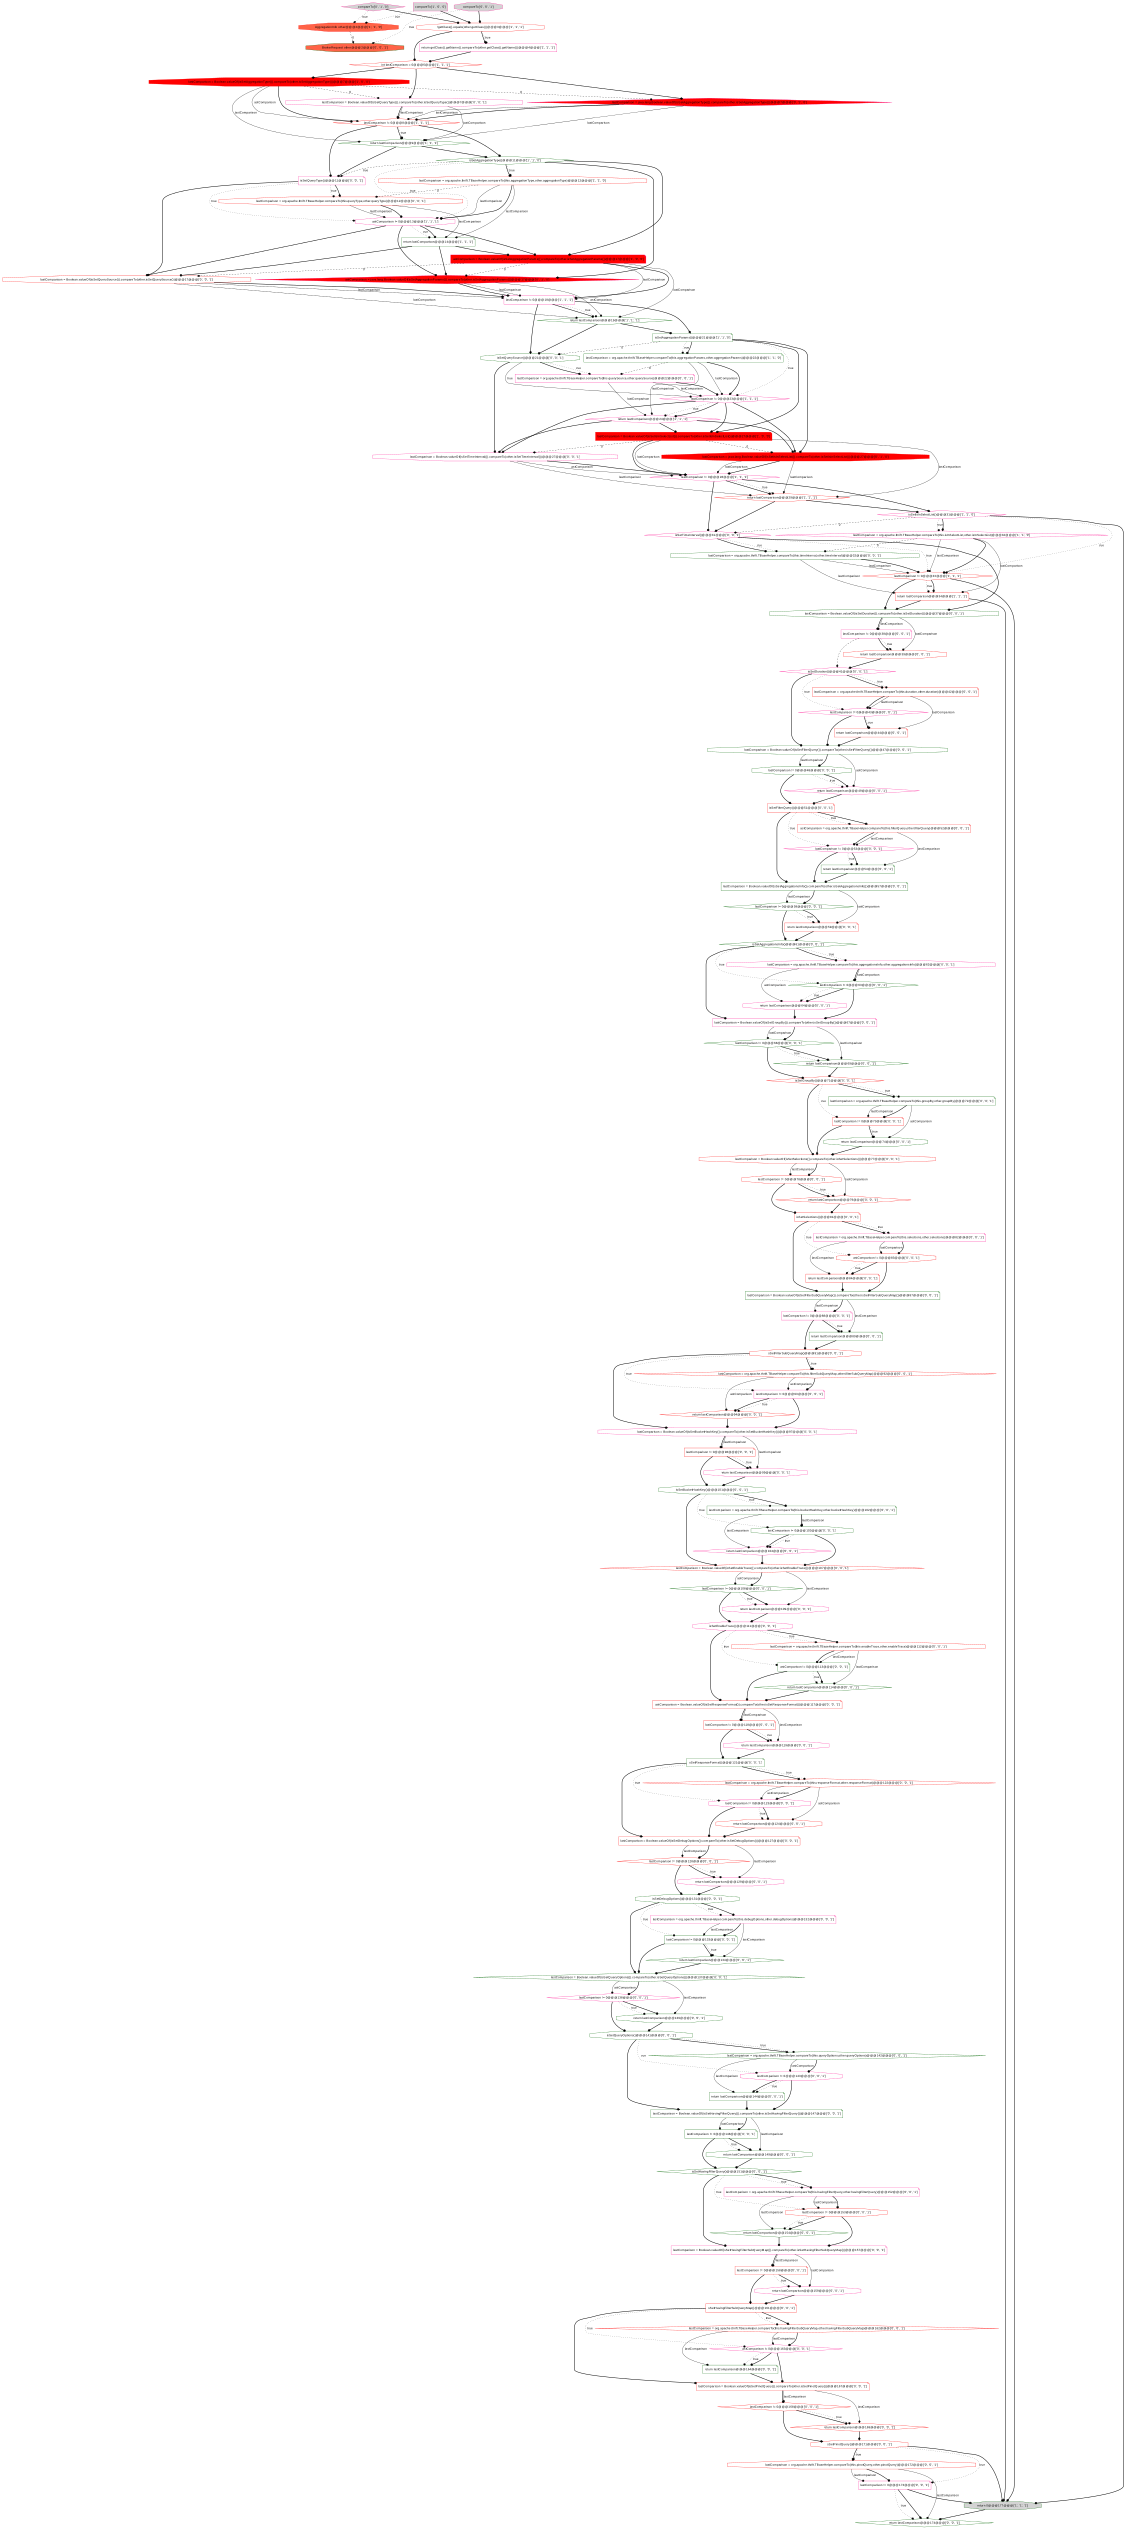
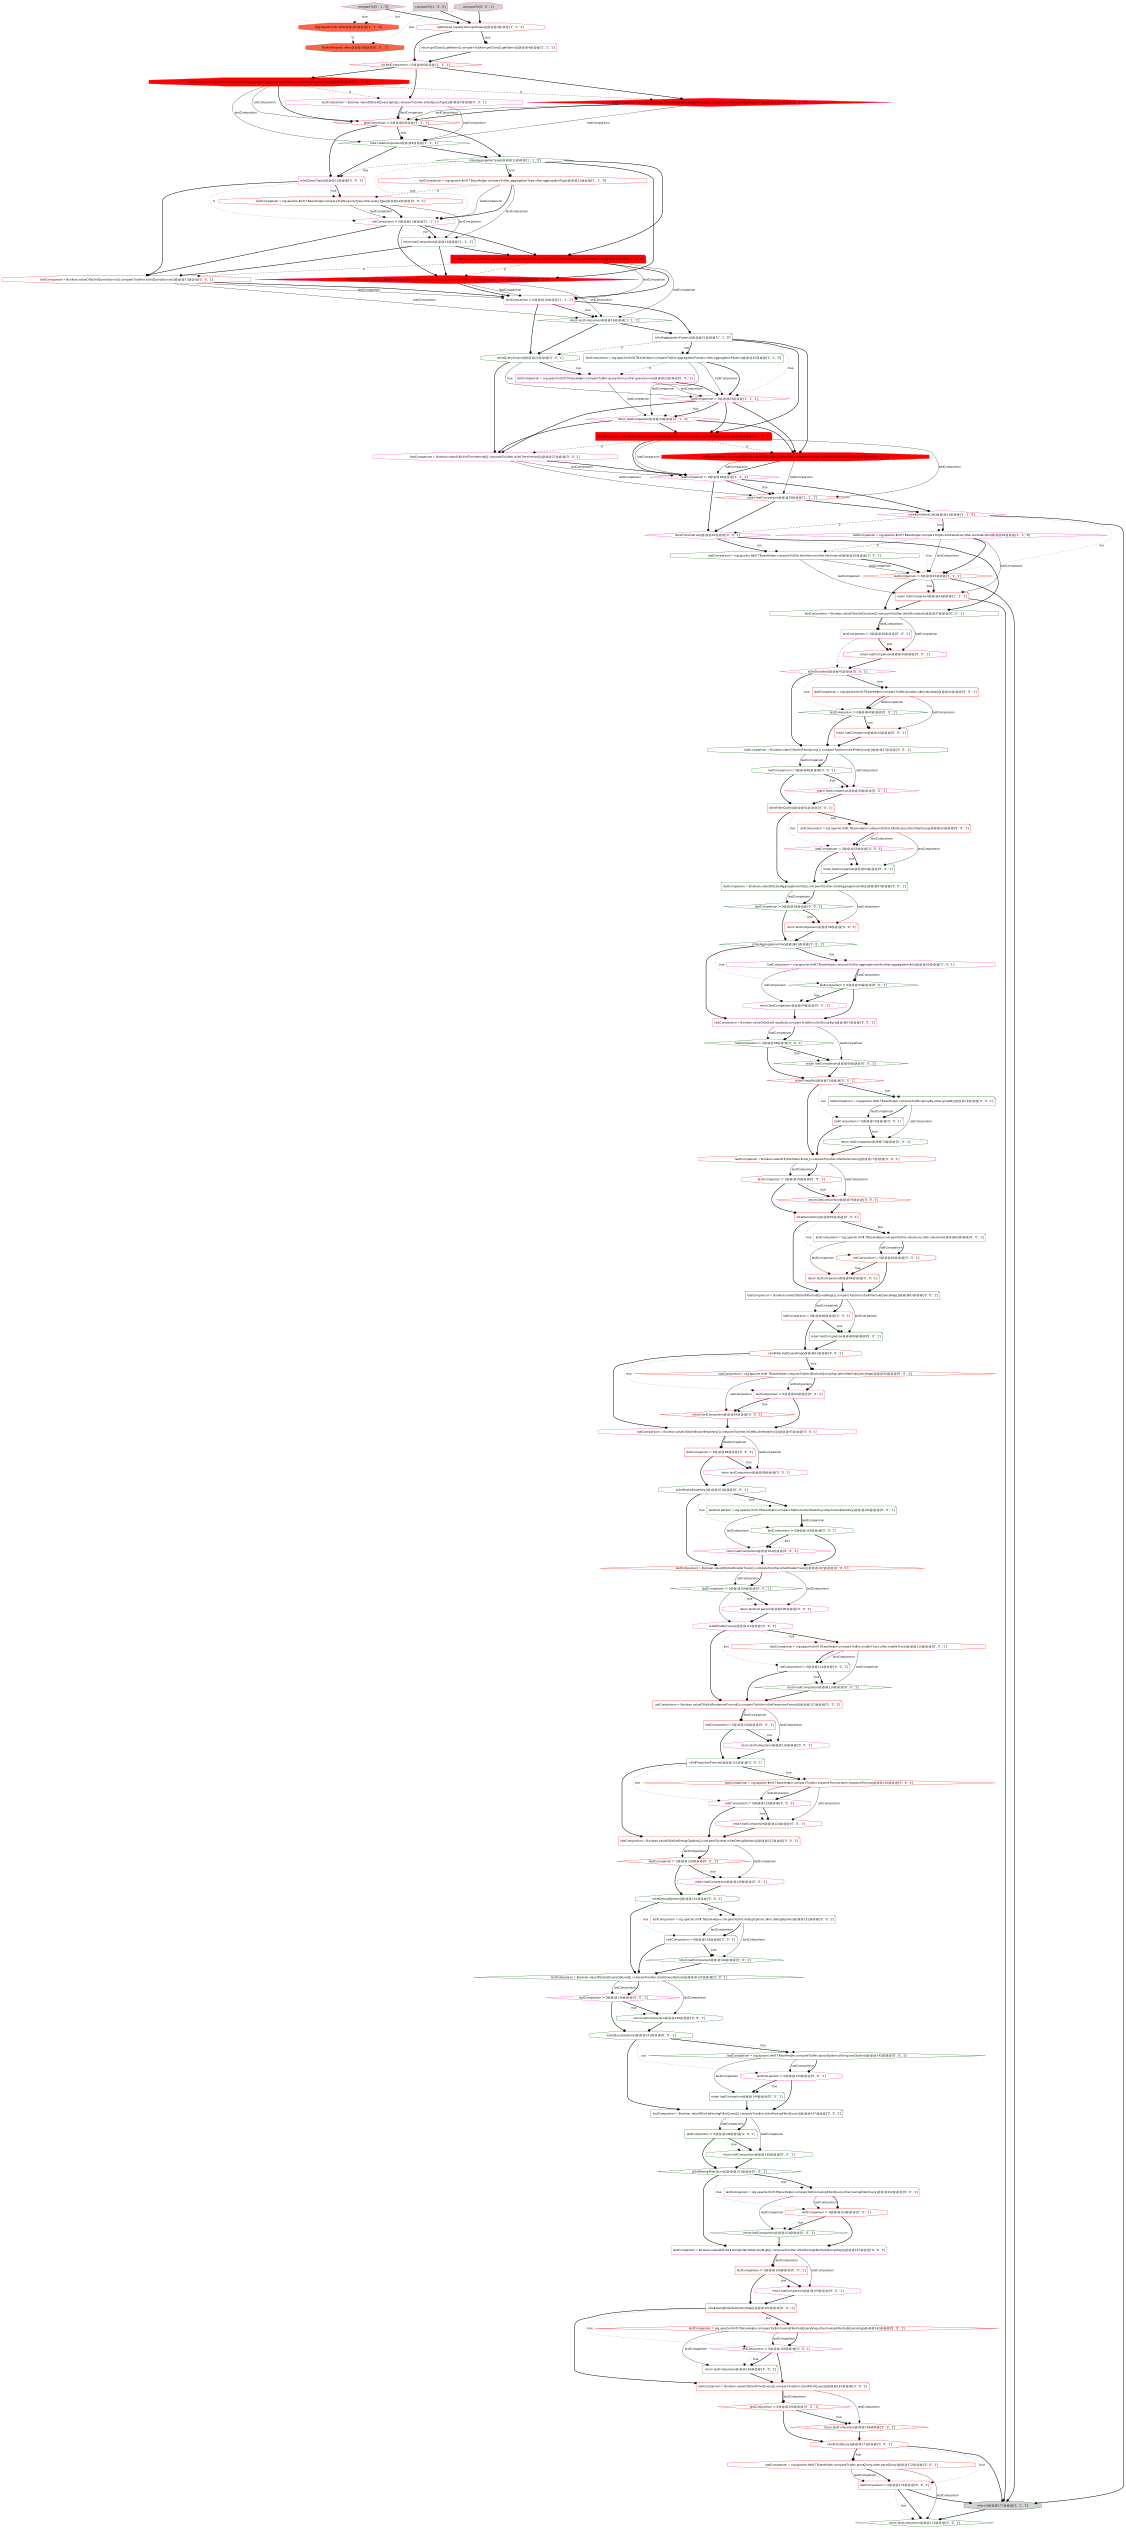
edge "isSetQueryType()@@@11@@@['0', '0', '1']" -> "lastComparison != 0@@@13@@@['1', '1', '1']": label "true" -> "0"
node "lastComparison != 0@@@43@@@['0', '0', '1']": color deeppink -> darkgreen
edge "lastComparison != 0@@@108@@@['0', '0', '1']" -> "isSetEnableTrace()@@@111@@@['0', '0', '1']": style bold -> solid
